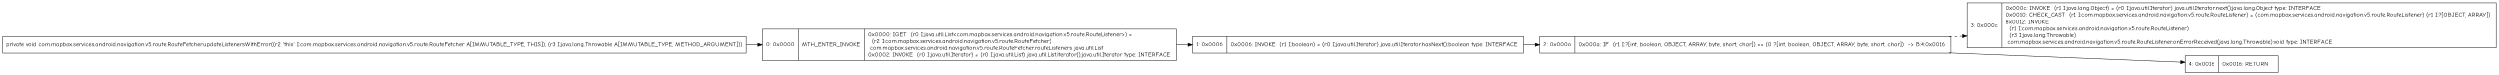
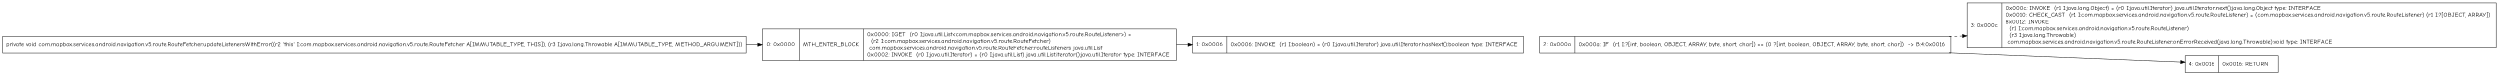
node "0: 0x0000": text "MTH_ENTER_INVOKE" -> "MTH_ENTER_BLOCK"
edge "1: 0x0006" -> "2: 0x000a": removed
